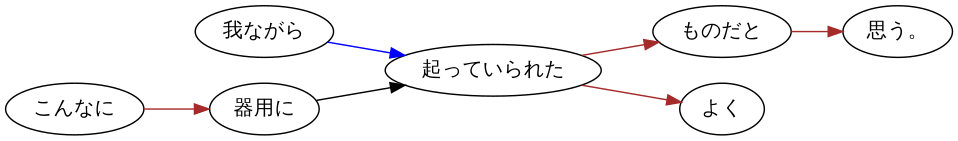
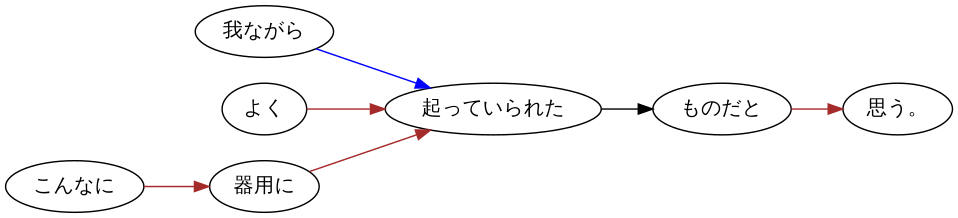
edge "起っていられた" -> "ものだと": color brown -> black
edge "起っていられた" -> "よく": reversed
edge "器用に" -> "起っていられた": color black -> brown
